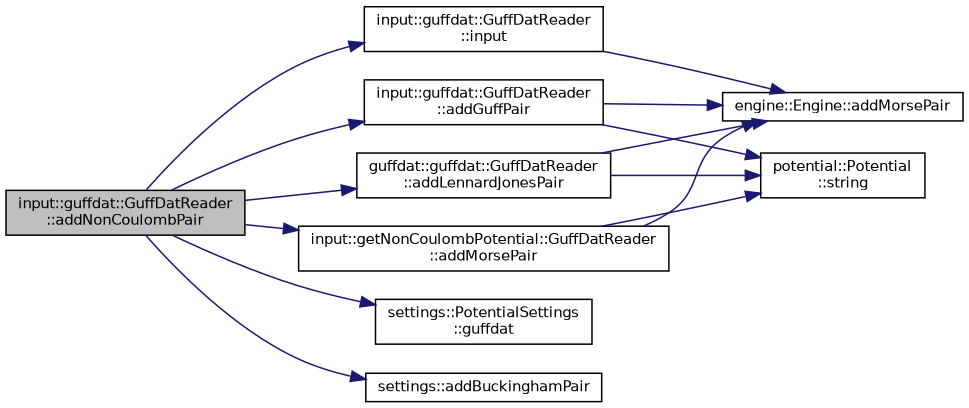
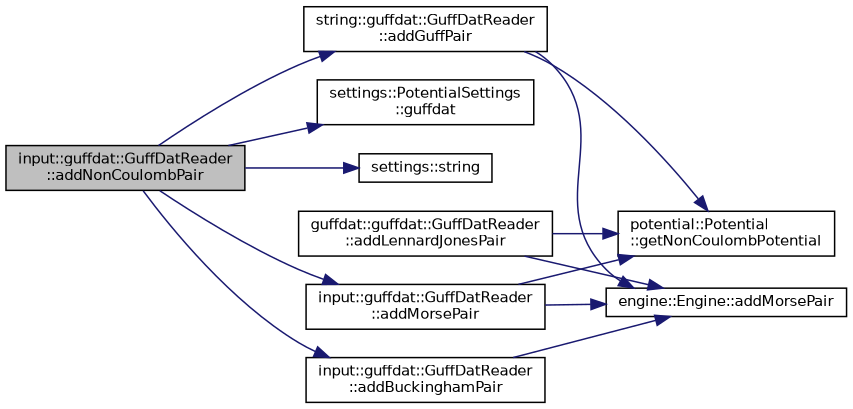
node "input::guffdat::GuffDatReader ::input": label "input::guffdat::GuffDatReader ::input" -> "input::guffdat::GuffDatReader ::addBuckinghamPair"
node "input::guffdat::GuffDatReader ::addGuffPair": label "input::guffdat::GuffDatReader ::addGuffPair" -> "string::guffdat::GuffDatReader ::addGuffPair"
node "potential::Potential ::string": label "potential::Potential ::string" -> "potential::Potential ::getNonCoulombPotential"
edge "input::guffdat::GuffDatReader ::addNonCoulombPair" -> "guffdat::guffdat::GuffDatReader ::addLennardJonesPair": removed
node "input::getNonCoulombPotential::GuffDatReader ::addMorsePair": label "input::getNonCoulombPotential::GuffDatReader ::addMorsePair" -> "input::guffdat::GuffDatReader ::addMorsePair"
node "settings::addBuckinghamPair": label "settings::addBuckinghamPair" -> "settings::string"
